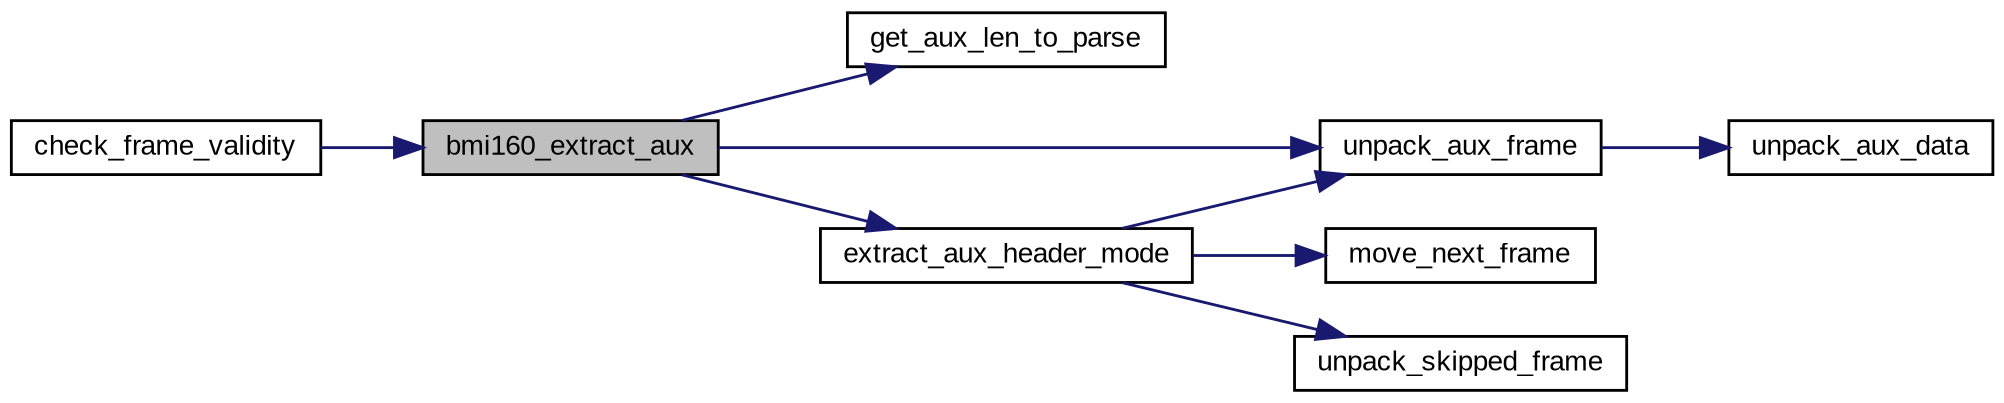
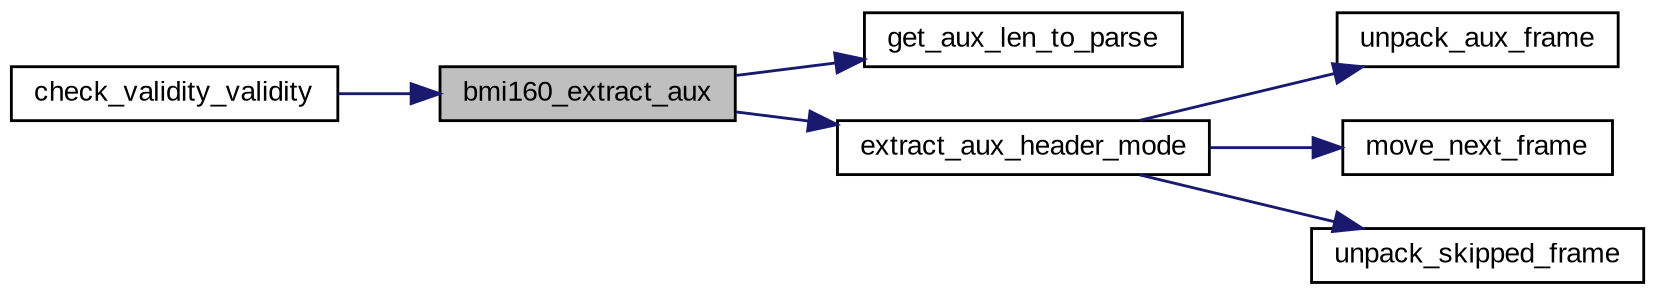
node "check_frame_validity": label "check_frame_validity" -> "check_validity_validity"
edge "bmi160_extract_aux" -> "unpack_aux_frame": removed
node "unpack_aux_data": removed
